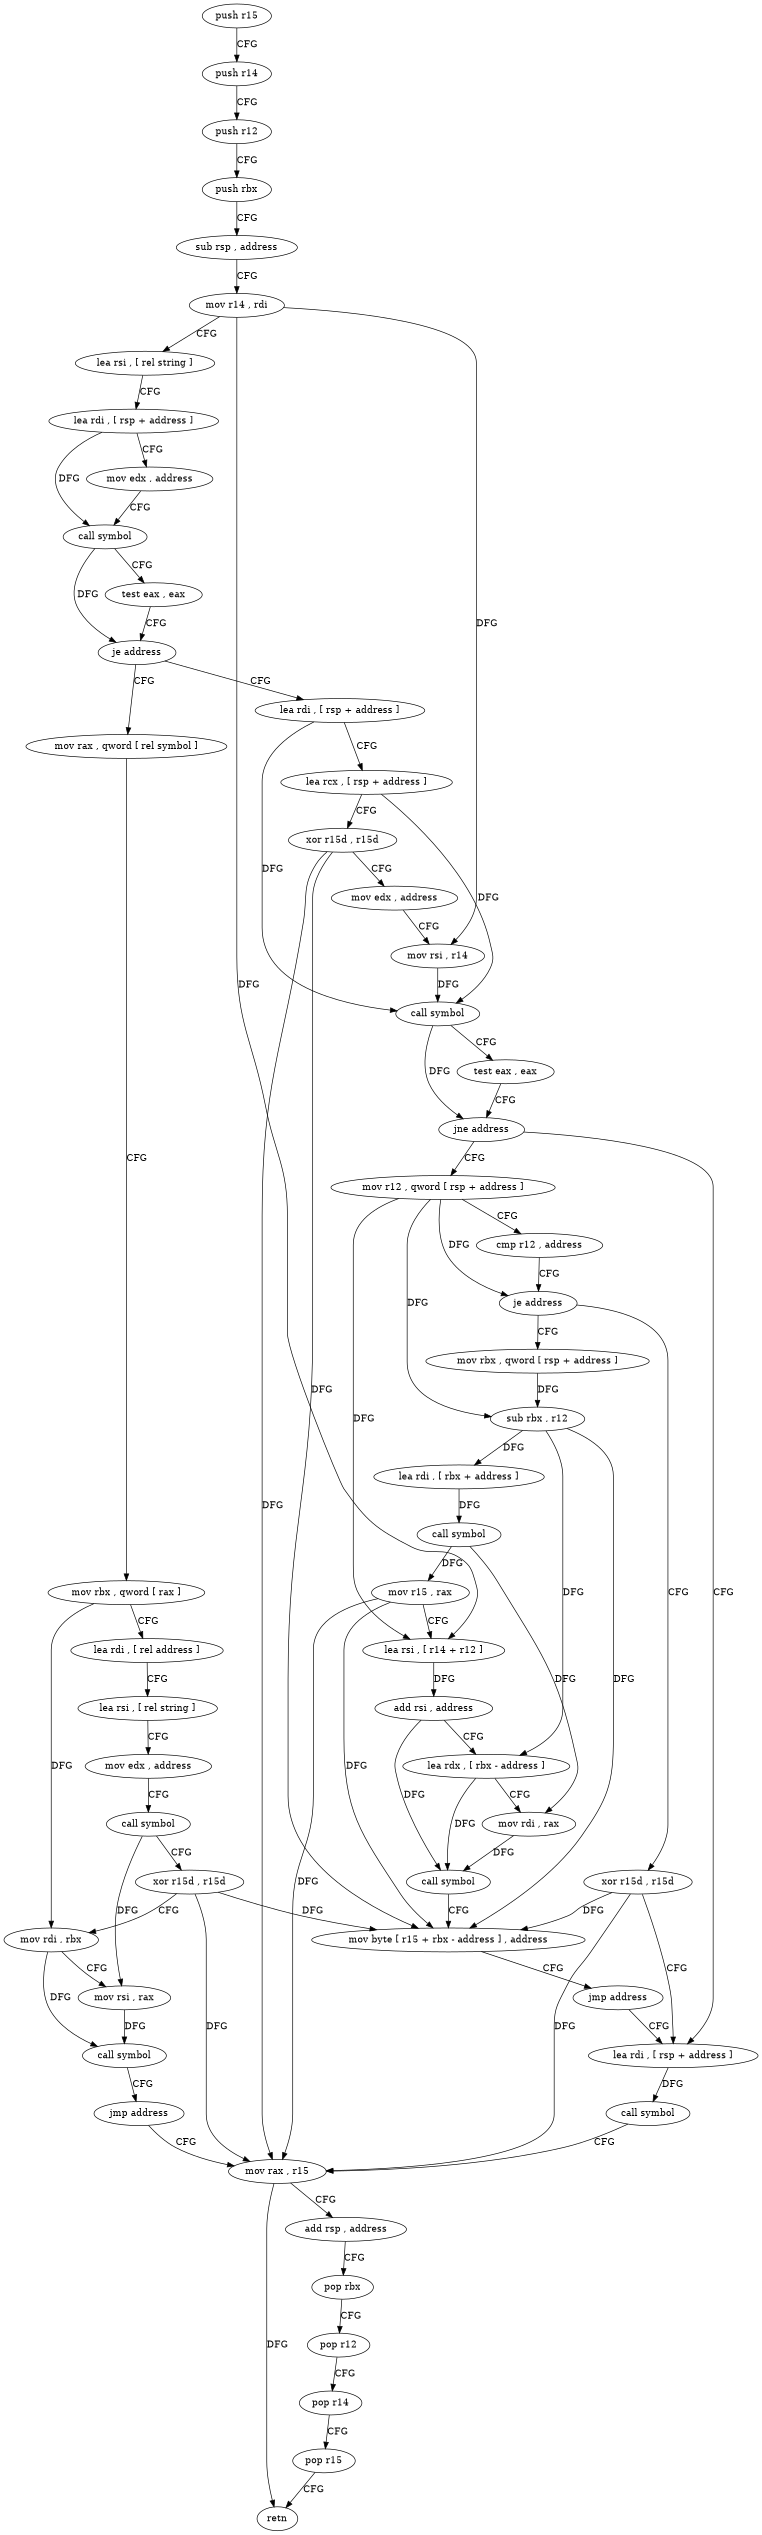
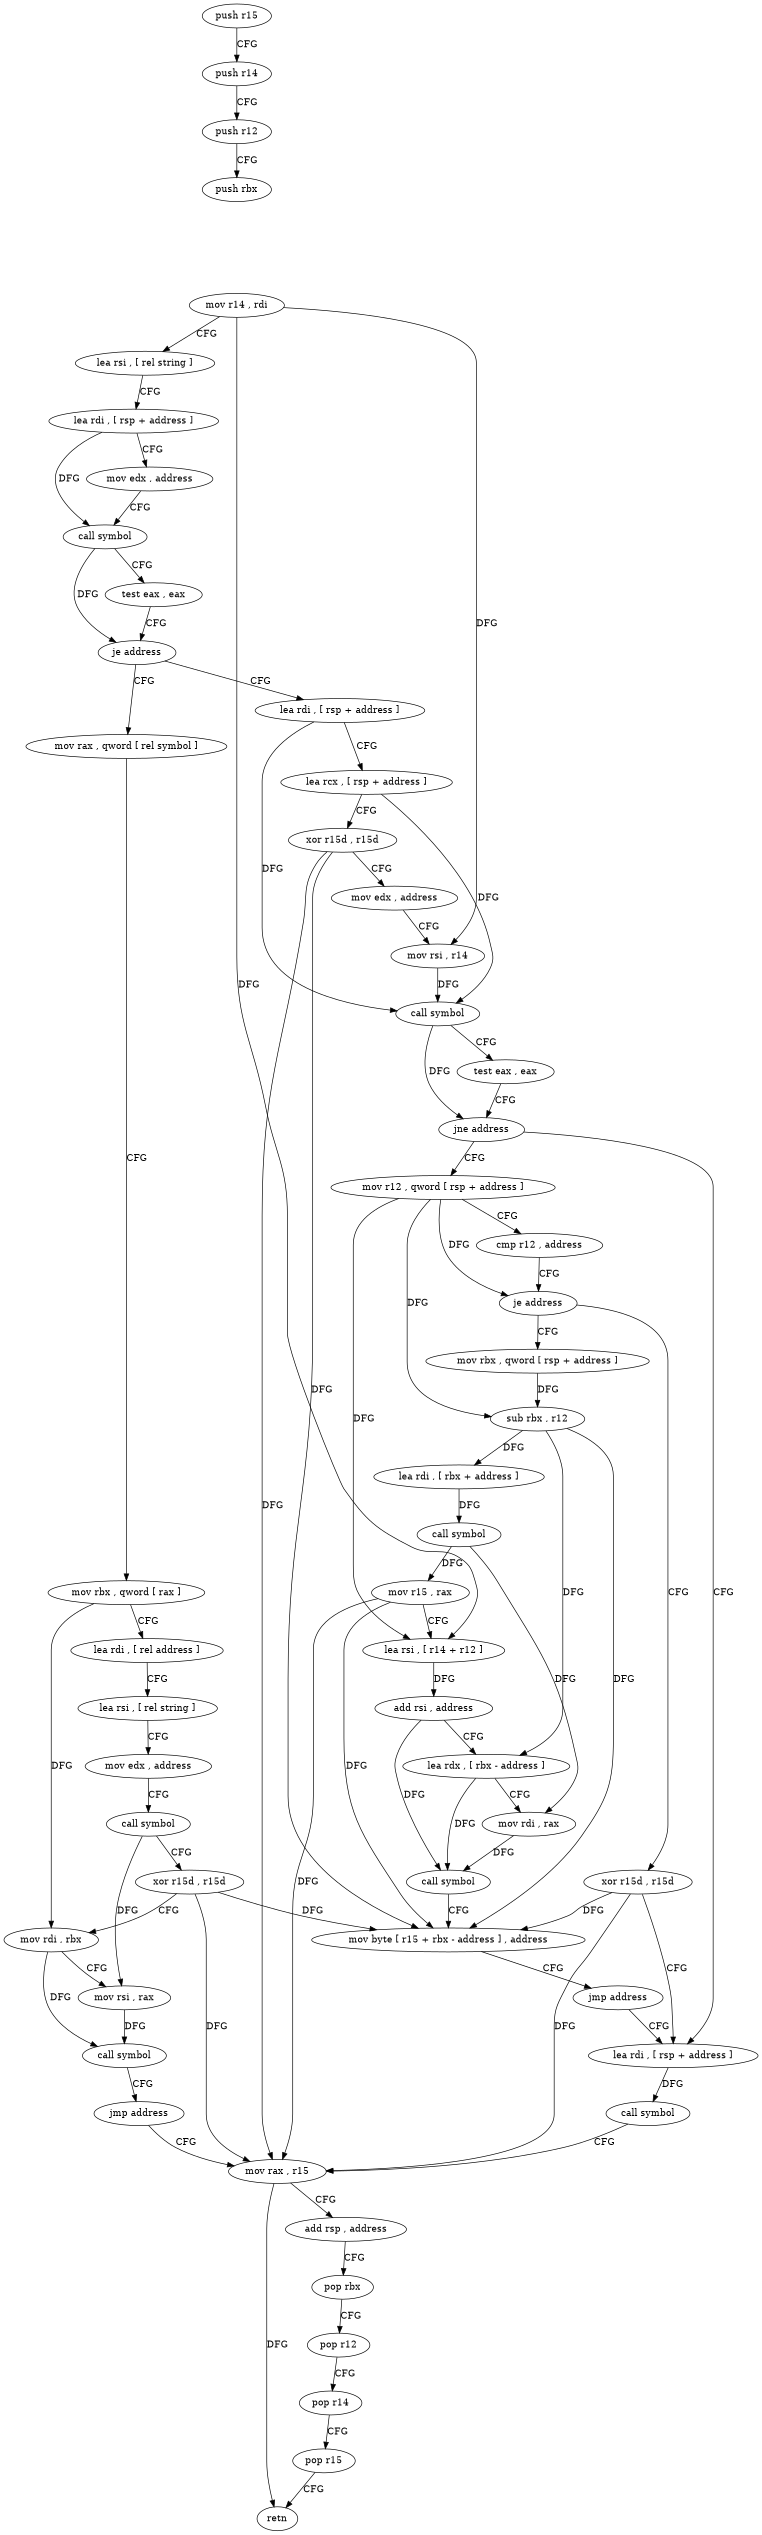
node "sub rsp , address": removed
